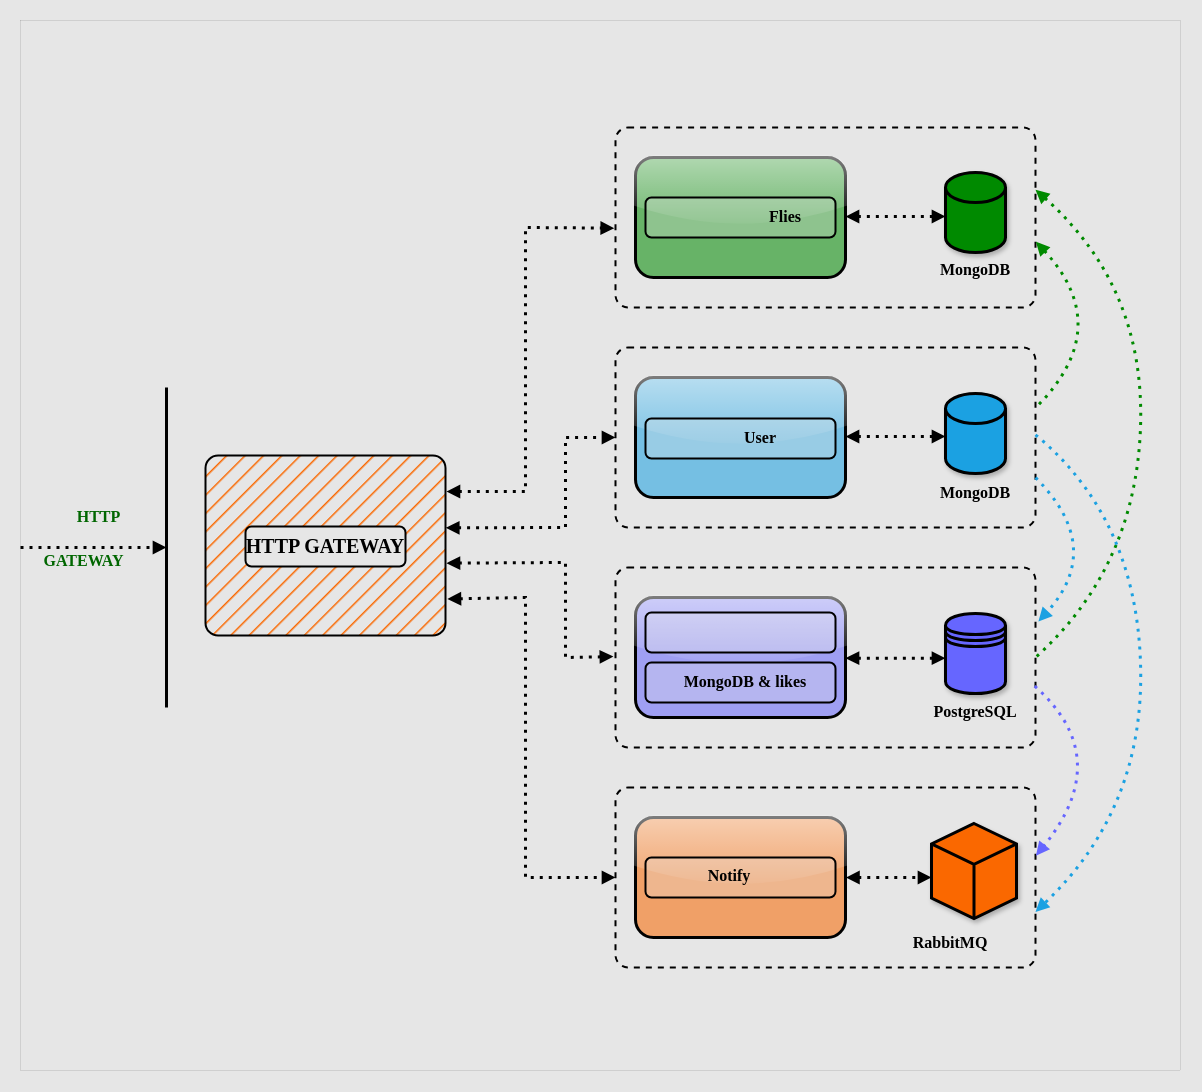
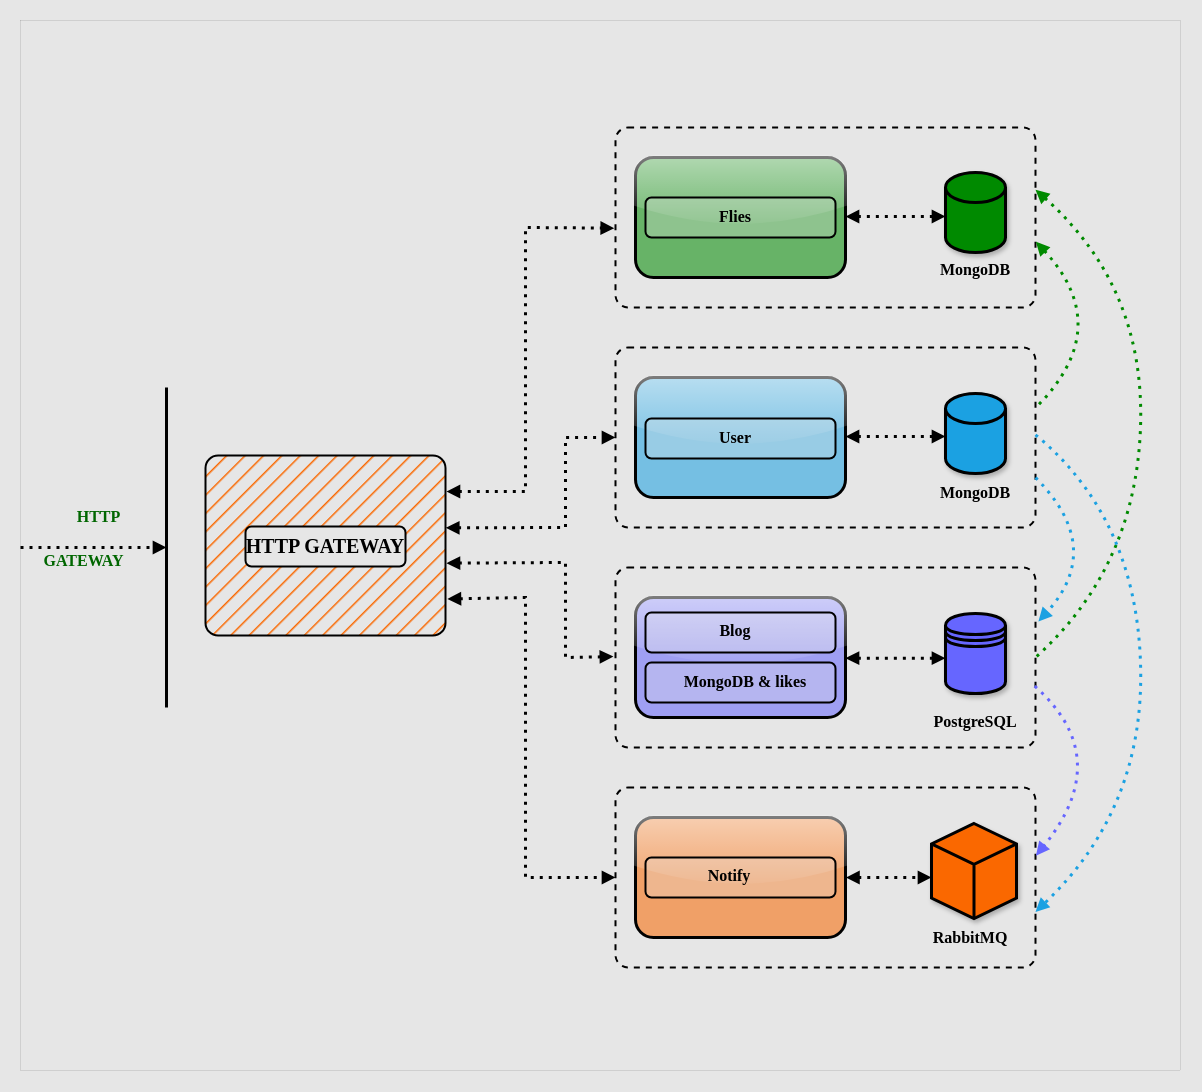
node "Flies": moved (786, 217) -> (736, 217)
node "User": moved (761, 438) -> (736, 438)
node "Blog": added
node "PostgreSQL": moved (976, 712) -> (976, 722)
node "RabbitMQ": moved (951, 943) -> (971, 938)
